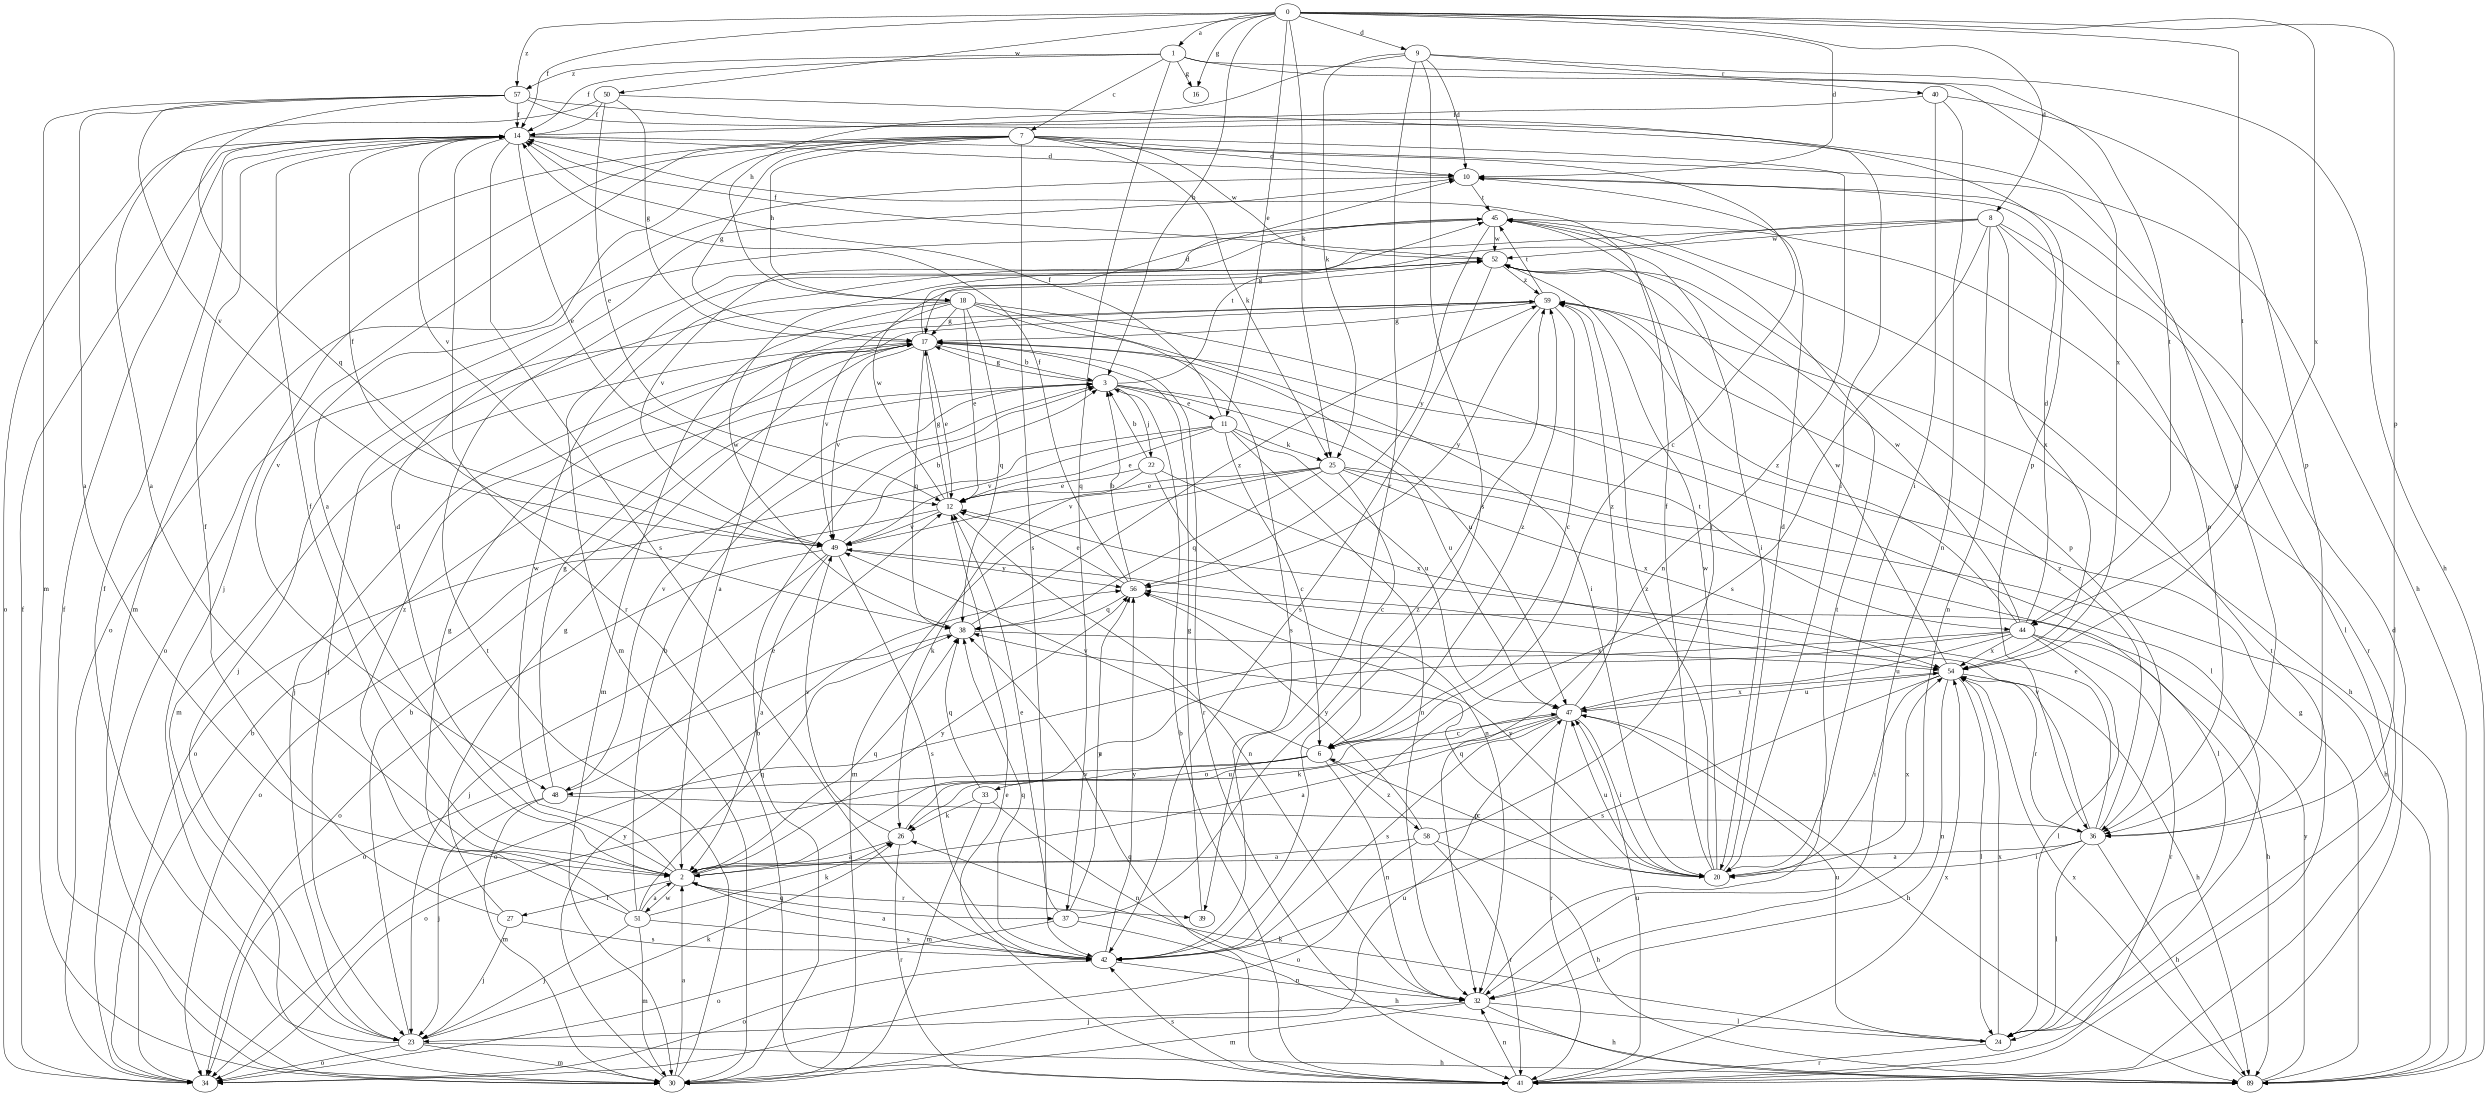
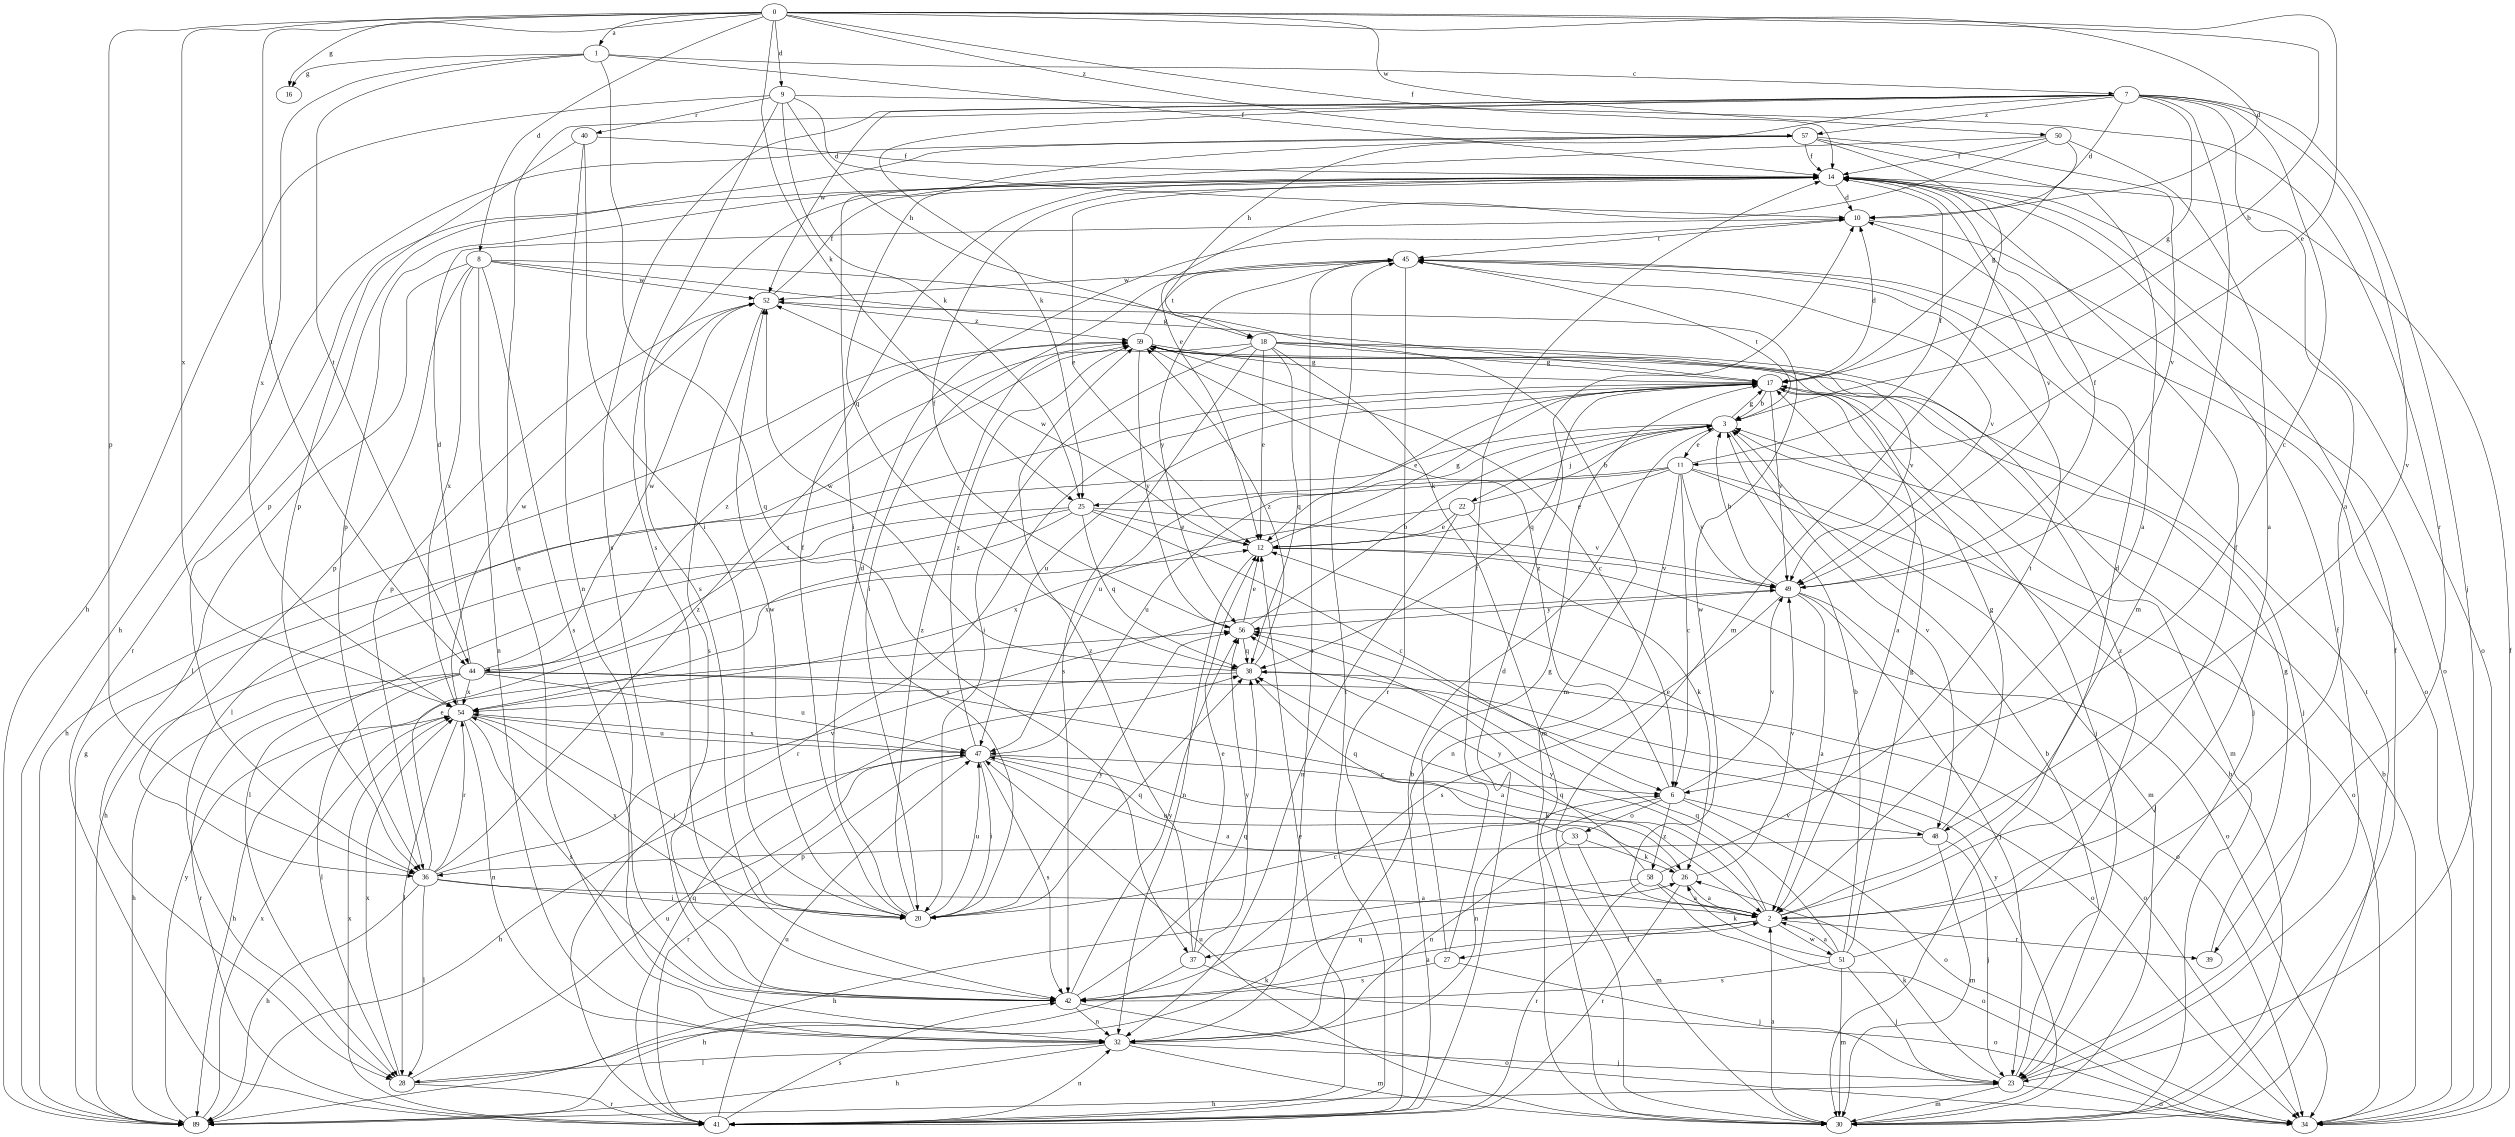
edge "1" -> "57": now "7" -> "57"
edge "25" -> "30": now "11" -> "30"
node "24": label "24" -> "28"
